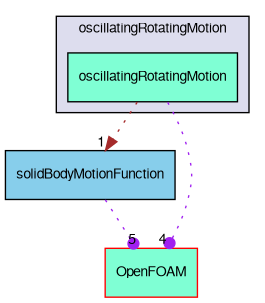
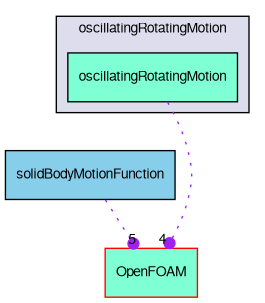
edge "oscillatingRotatingMotion" -> "solidBodyMotionFunction": removed
